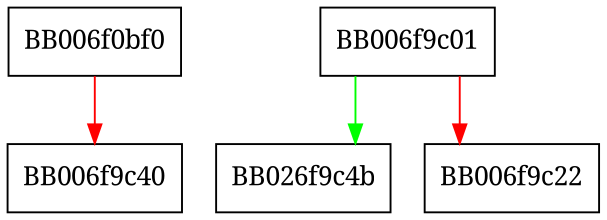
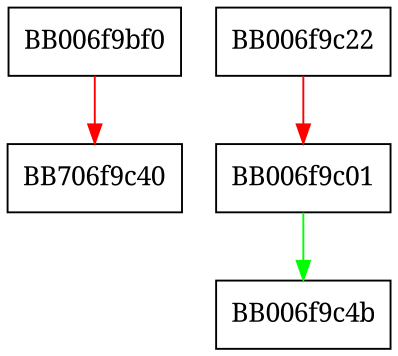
node "BB006f0bf0": label "BB006f0bf0" -> "BB006f9bf0"
edge "BB006f9c01" -> "BB006f9c22": reversed
node "BB006f9c40": label "BB006f9c40" -> "BB706f9c40"
node "BB026f9c4b": label "BB026f9c4b" -> "BB006f9c4b"
